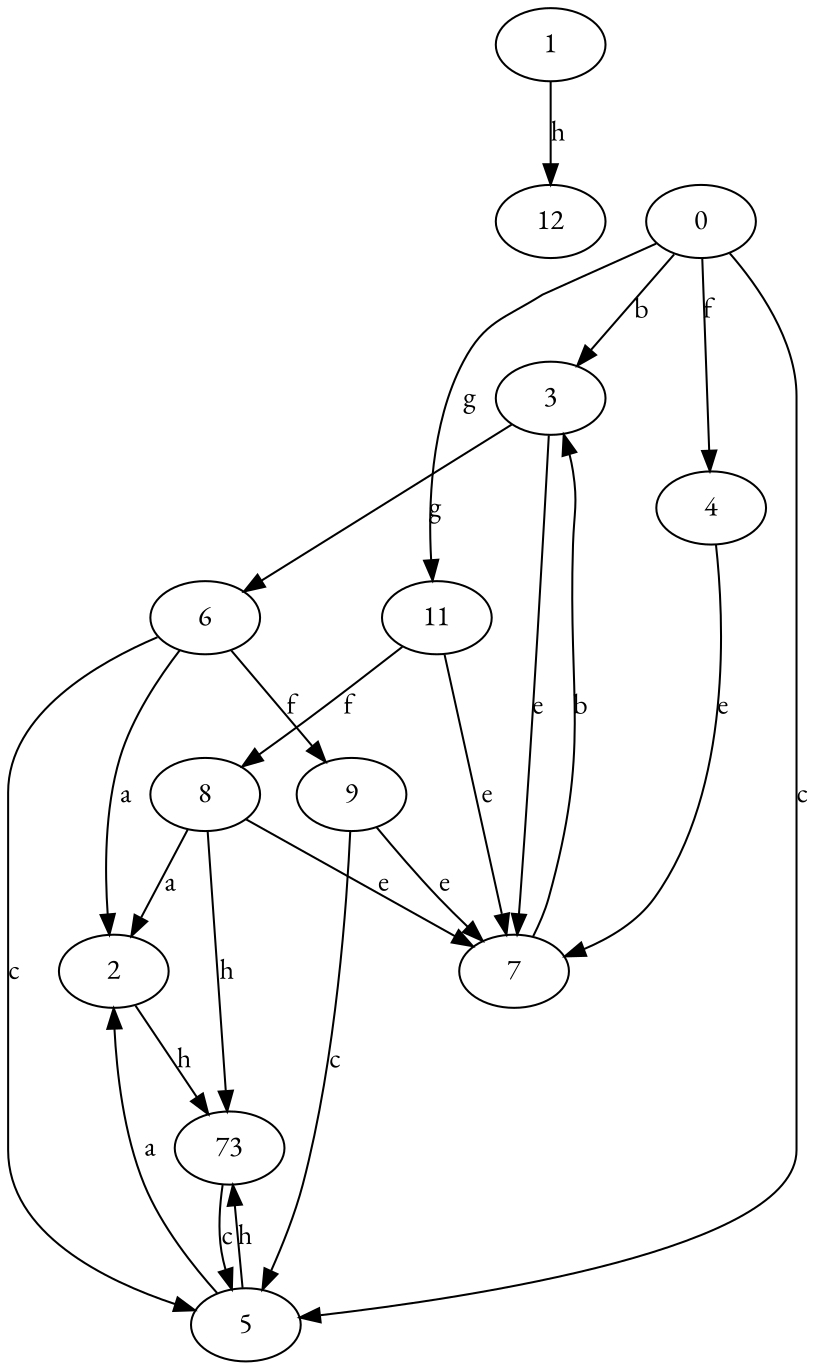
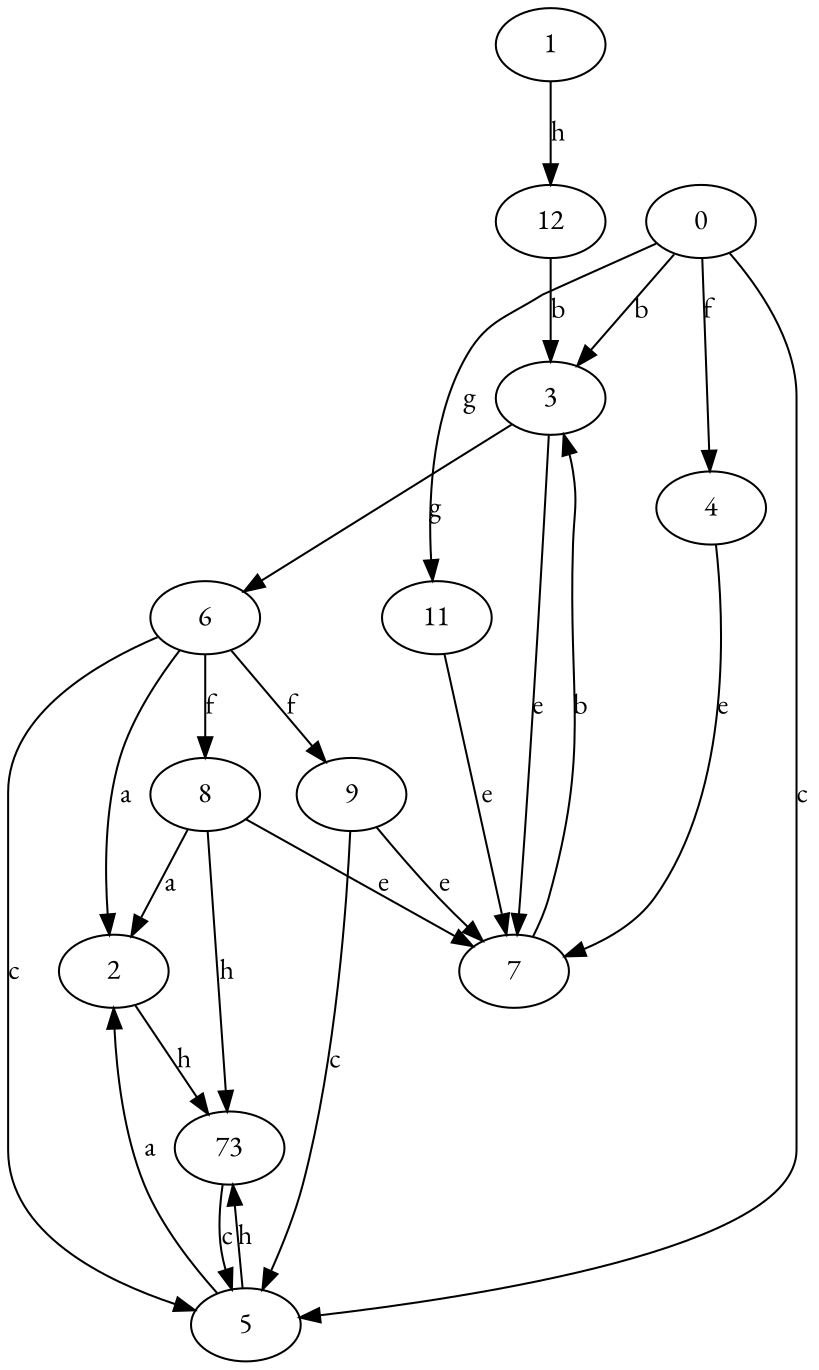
edge "12" -> "3": added, label "b"
edge "11" -> "8": now "6" -> "8"
